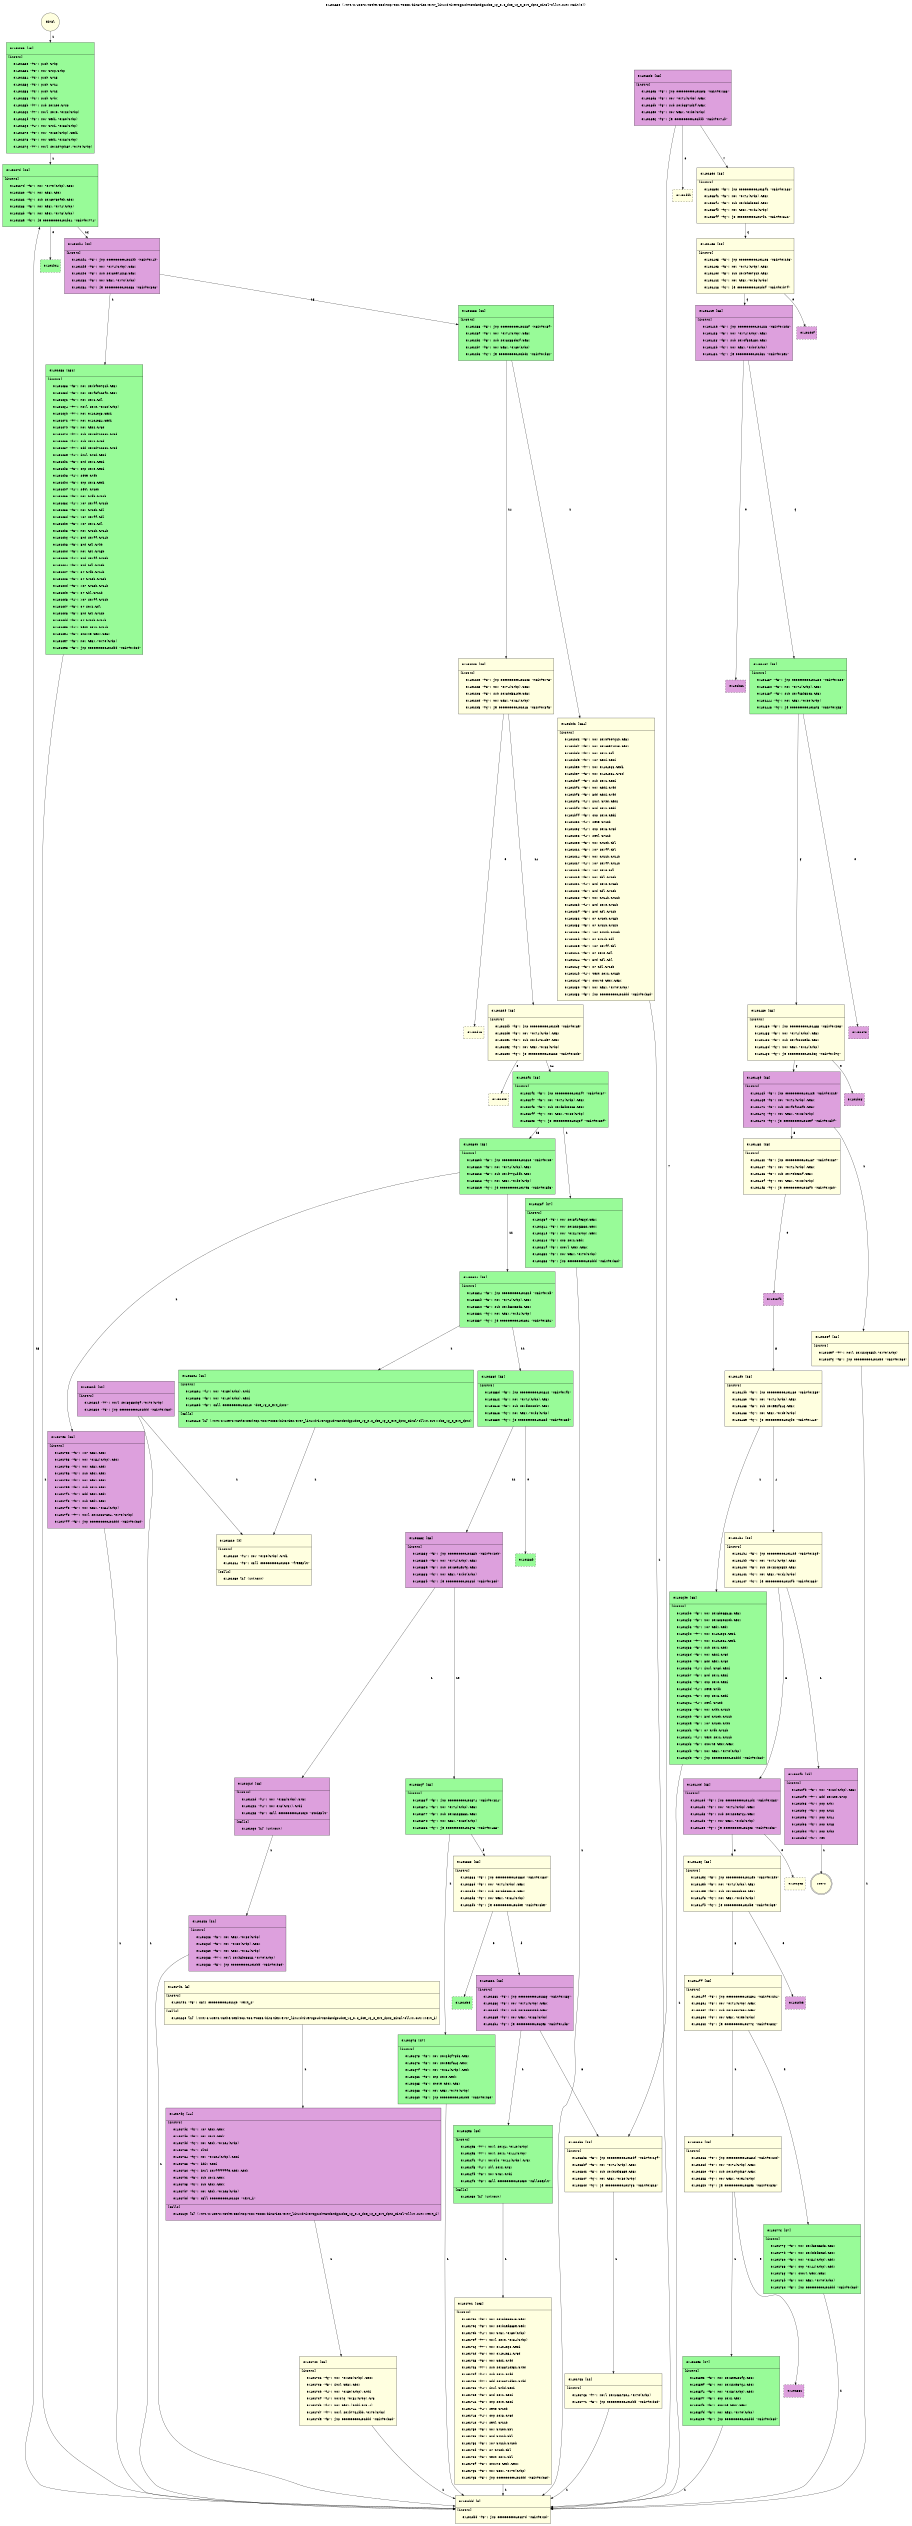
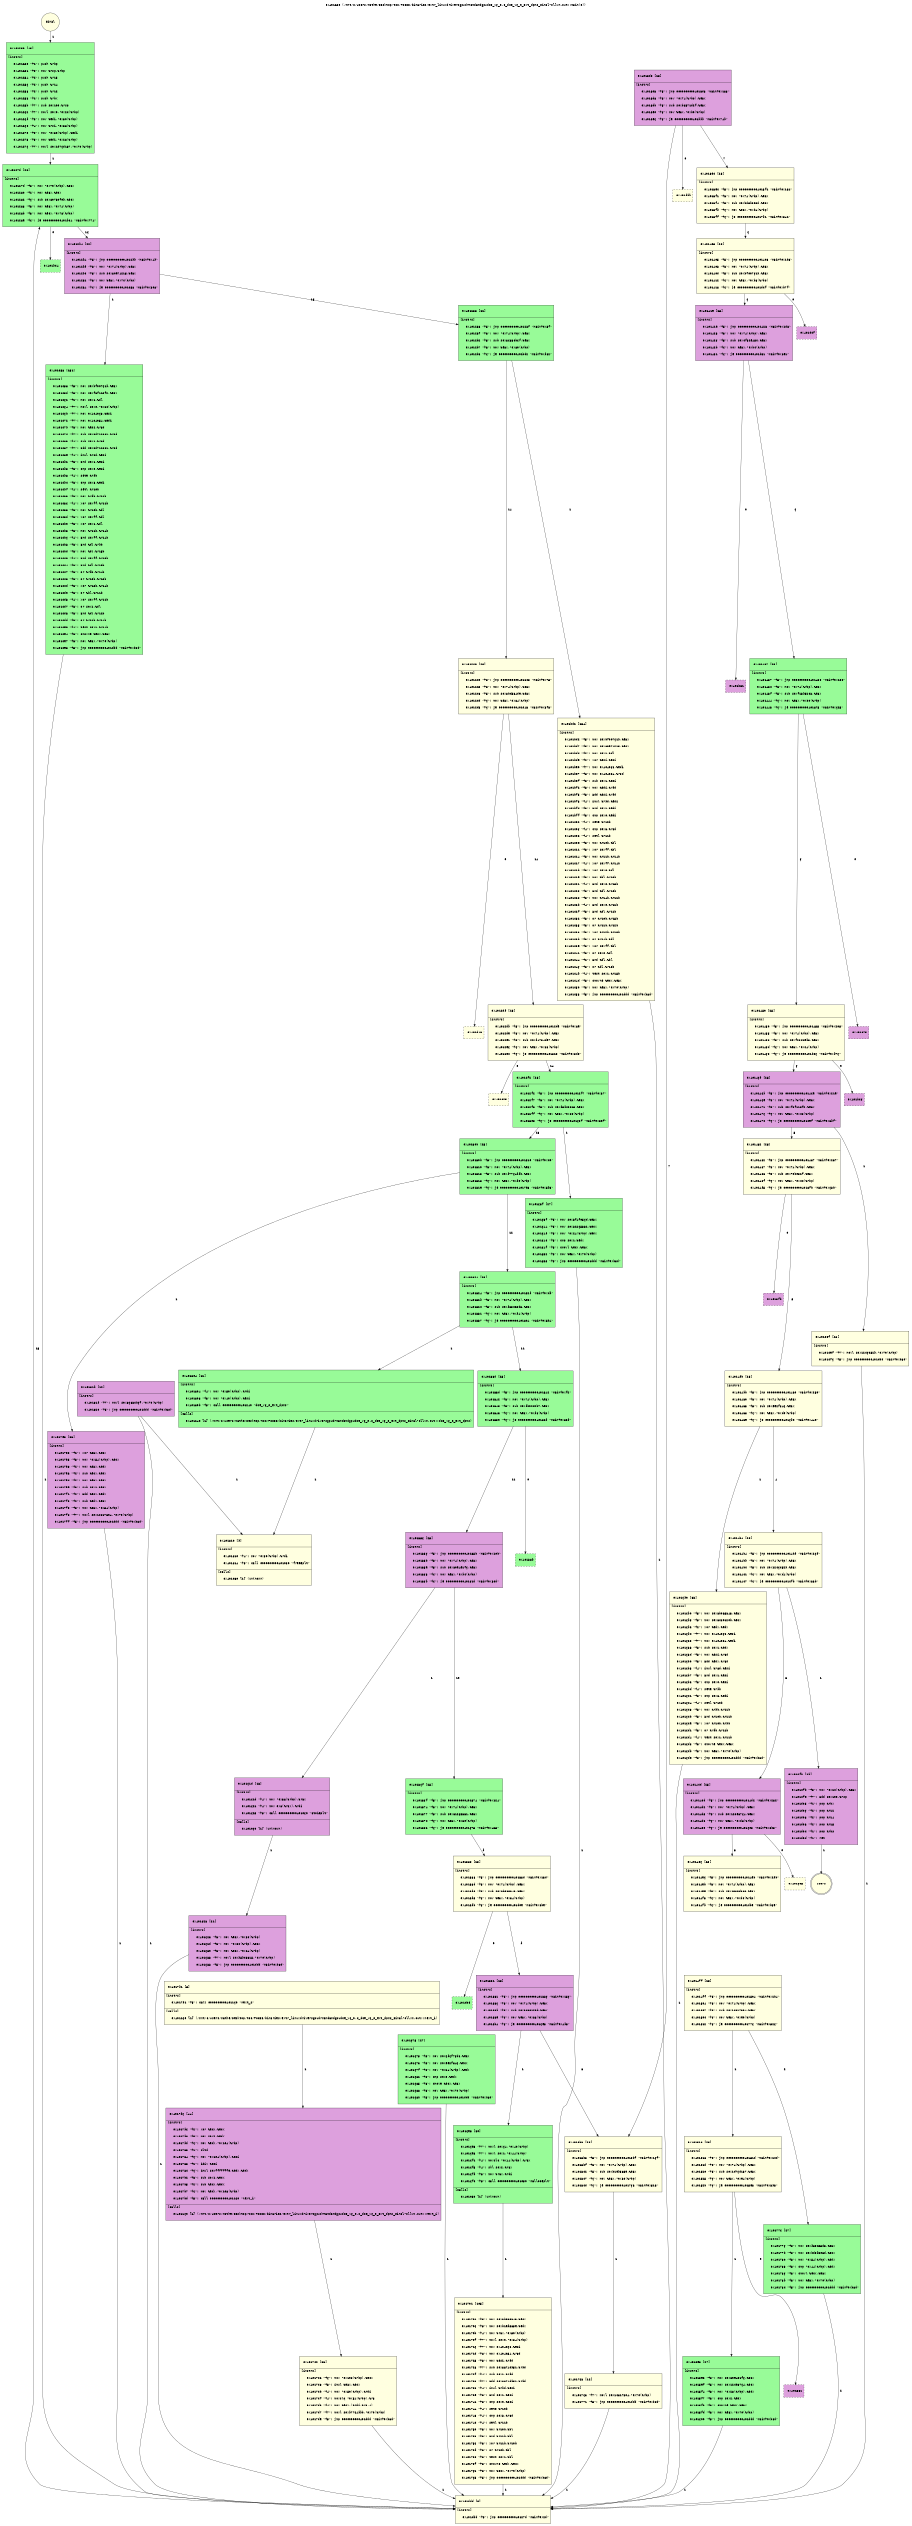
edge "0x4018fb" -> "0x40149b [25]": now "0x401482 [25]" -> "0x40149b [25]"
node "0x401690 [83]": fillcolor palegreen -> lightyellow
edge "0x40136f [25]" -> "0x401675 [27]": removed, label "1"
edge "0x4014e6 [25]" -> "0x4014ff [25]": removed, label "3"
node "0x401dbe": removed
